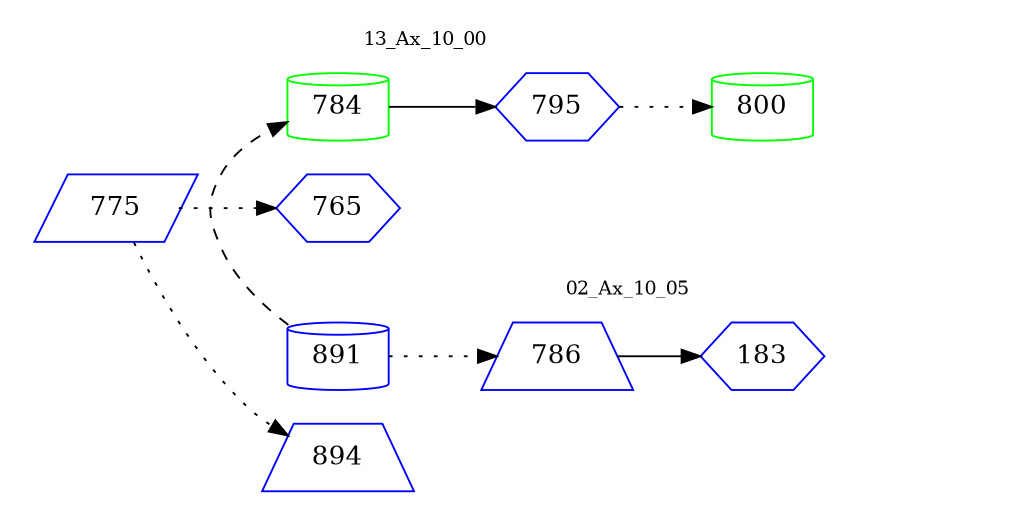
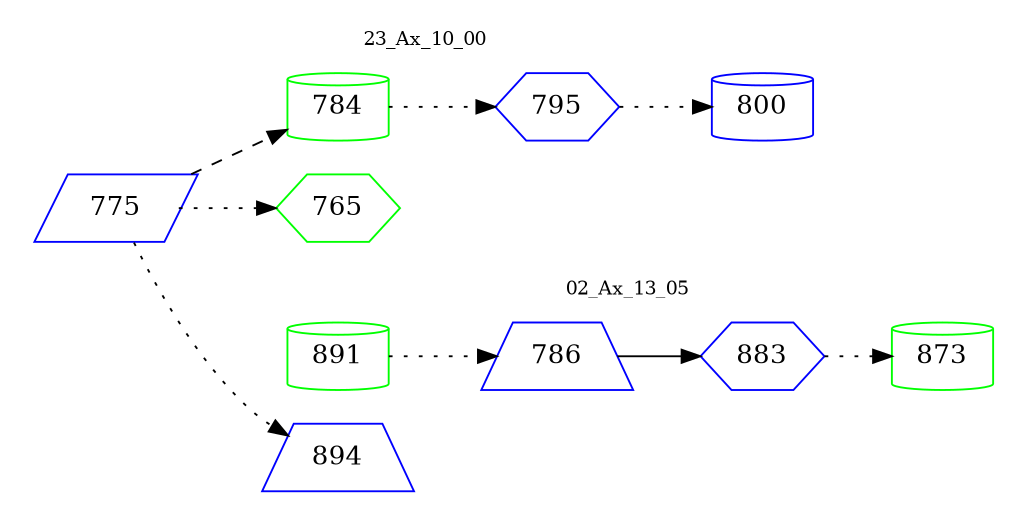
cluster "13_Ax_10_00": label "13_Ax_10_00" -> "23_Ax_10_00"
edge "784" -> "795": style solid -> dotted
node "800": color green -> blue
node "765": color blue -> green
edge "891" -> "784": now "775" -> "784"
cluster "02_Ax_10_05": label "02_Ax_10_05" -> "02_Ax_13_05"
node "891": color blue -> green
node "183": label "183" -> "883"
node "873": added
